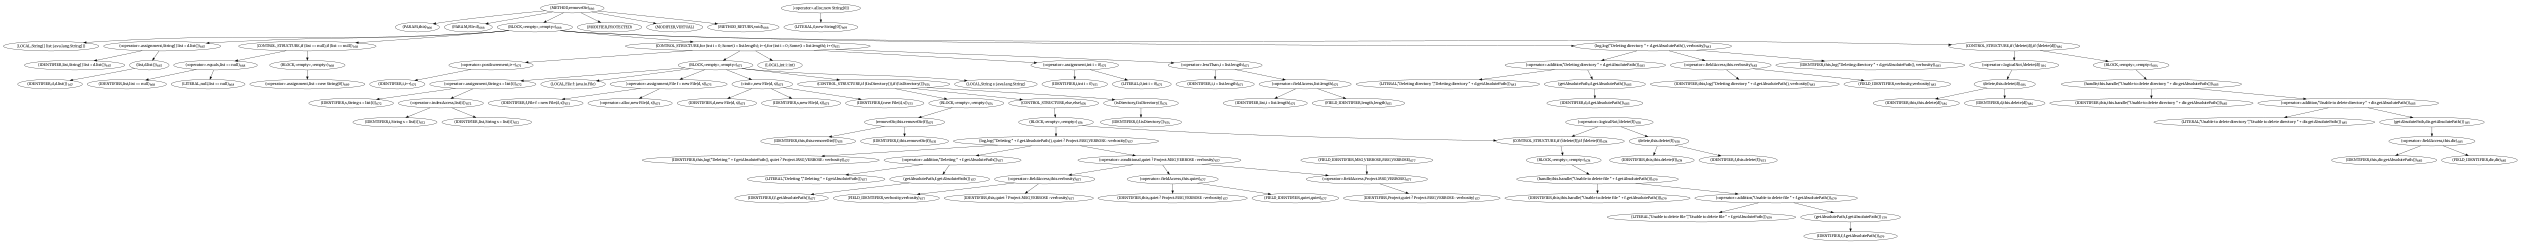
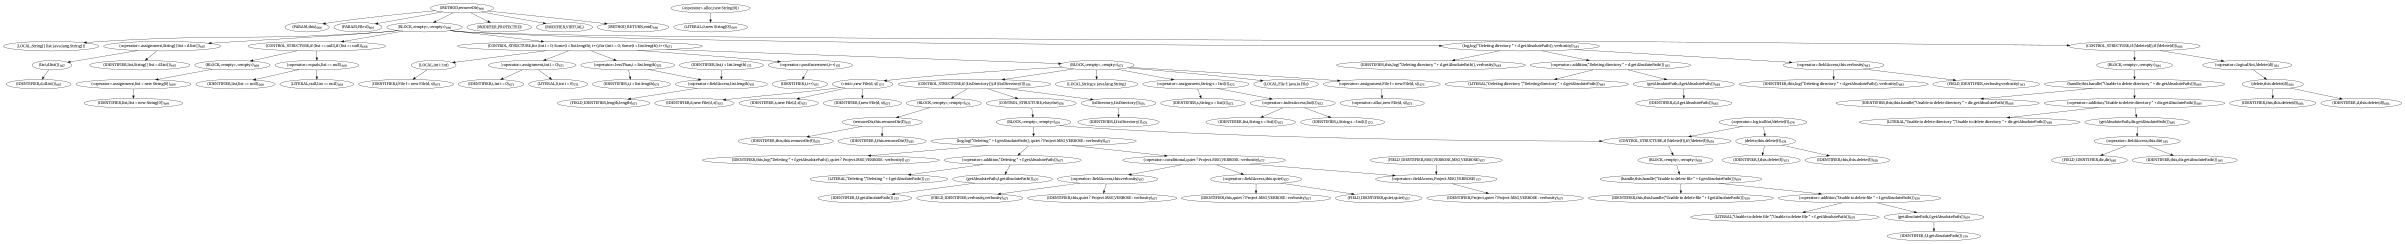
edge "(<operator>.fieldAccess,list.length)" -> "(IDENTIFIER,list,i < list.length)": reversed
edge "(<operator>.assignment,File f = new File(d, s))" -> "(IDENTIFIER,f,File f = new File(d, s))": now "(LOCAL,int i: int)" -> "(IDENTIFIER,f,File f = new File(d, s))"
node "(IDENTIFIER,list,list = new String[0])": added
